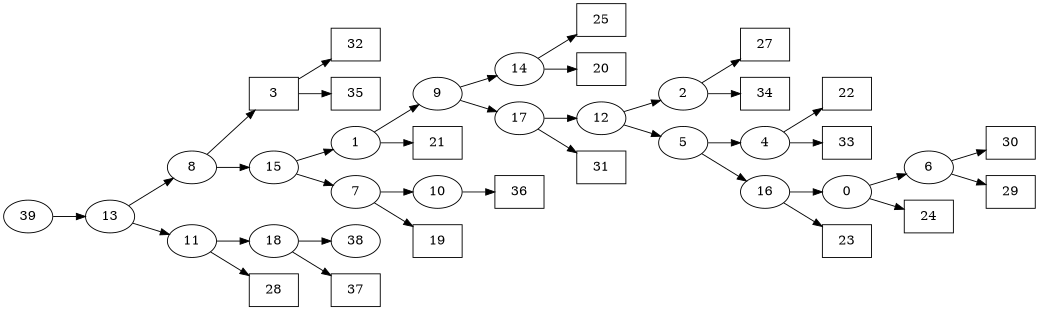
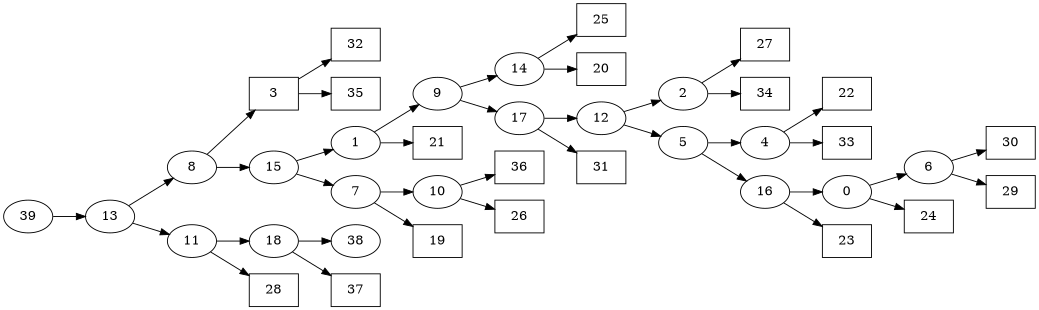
node "26": added
